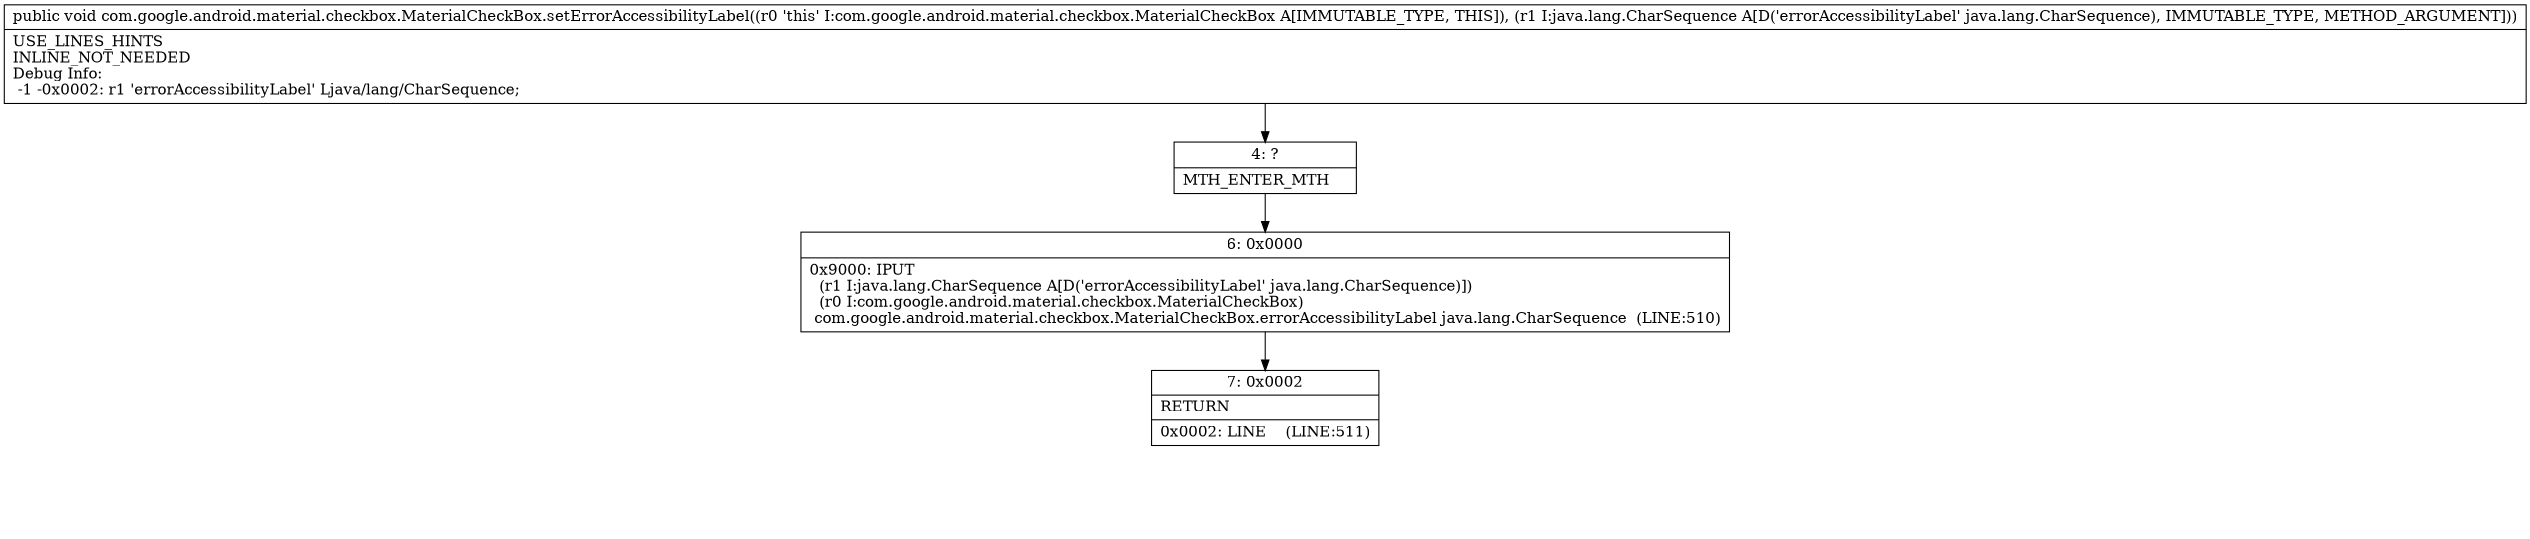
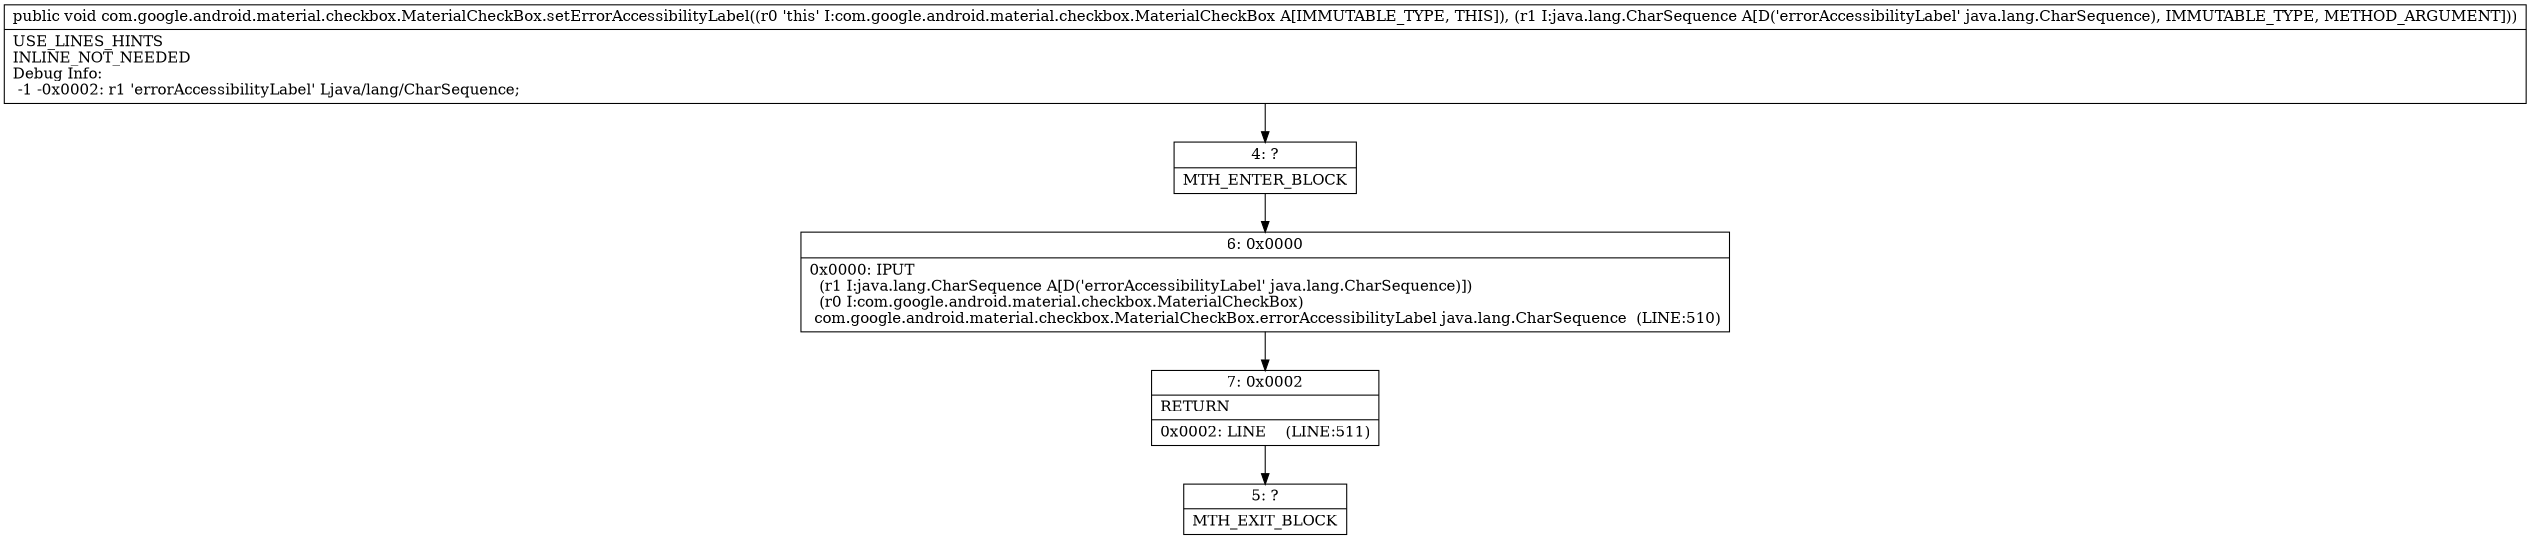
node "4: ?": text "MTH_ENTER_MTH" -> "MTH_ENTER_BLOCK"
node "6: 0x0000": text "0x9000: IPUT" -> "0x0000: IPUT"
node "5: ?": added
